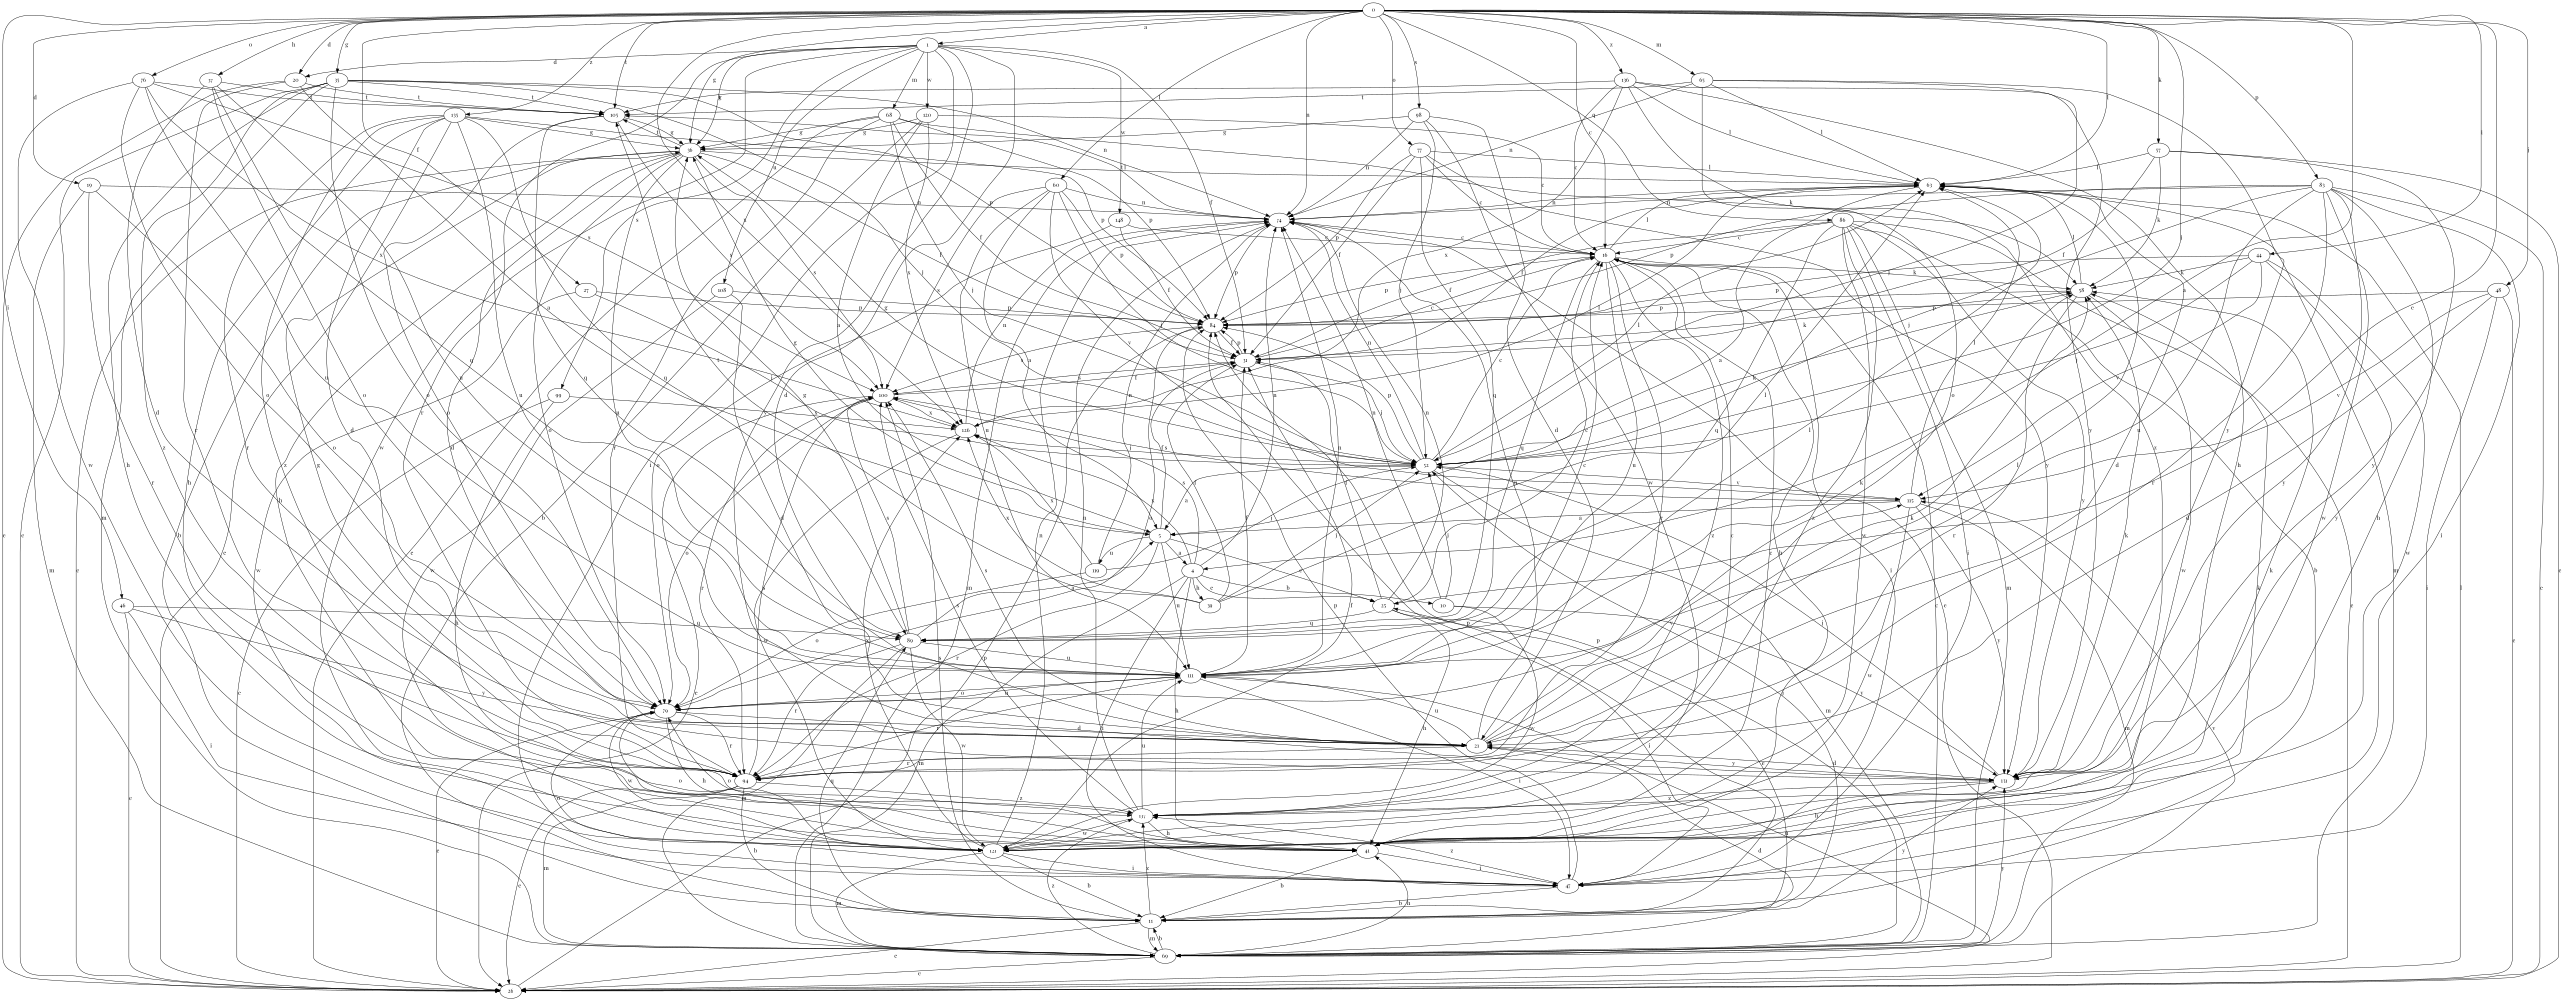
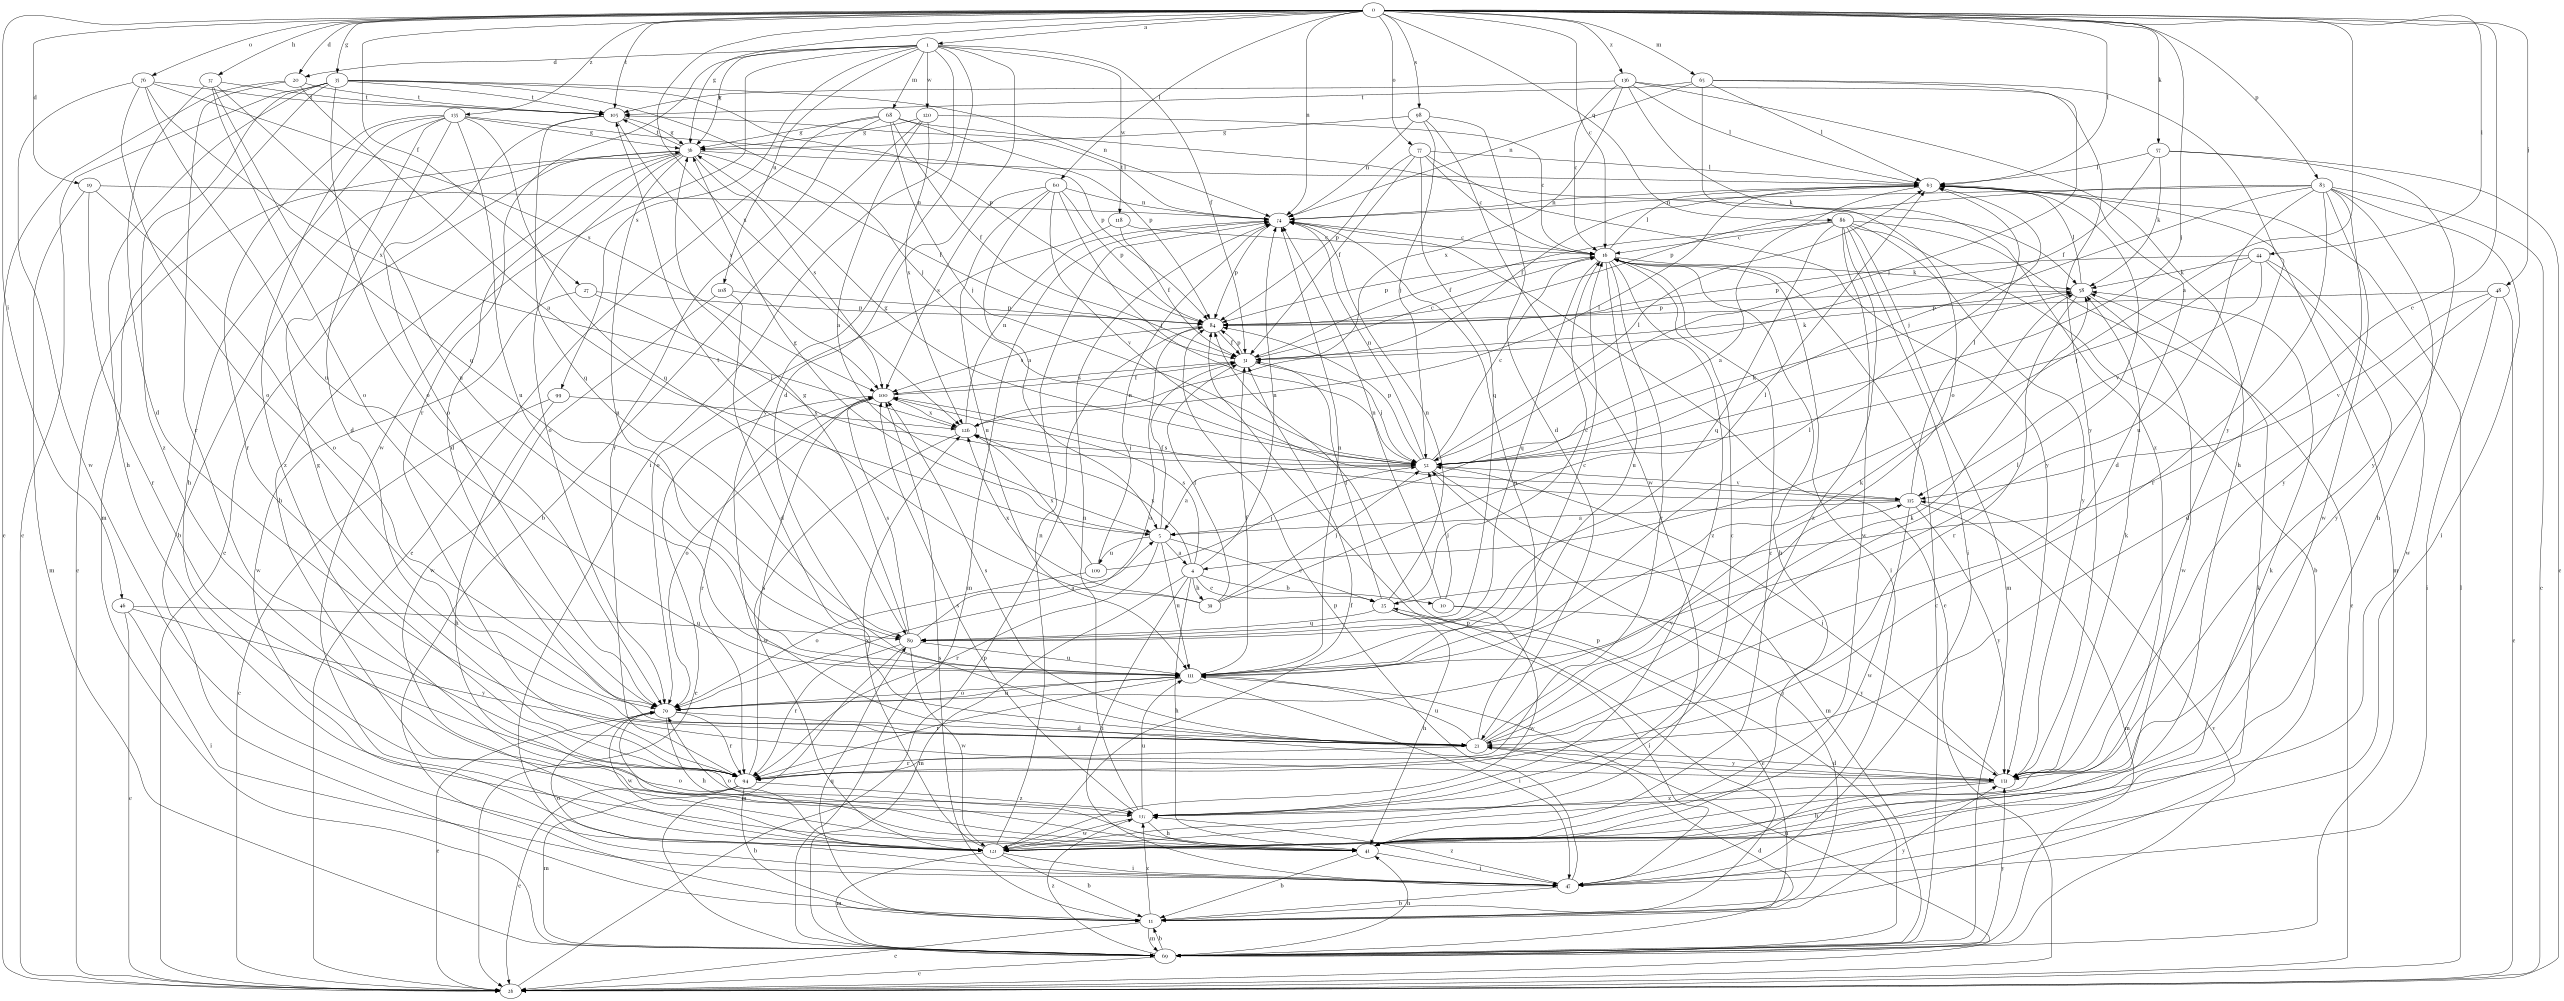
node "148": label "148" -> "118"
node "119": label "119" -> "109"
